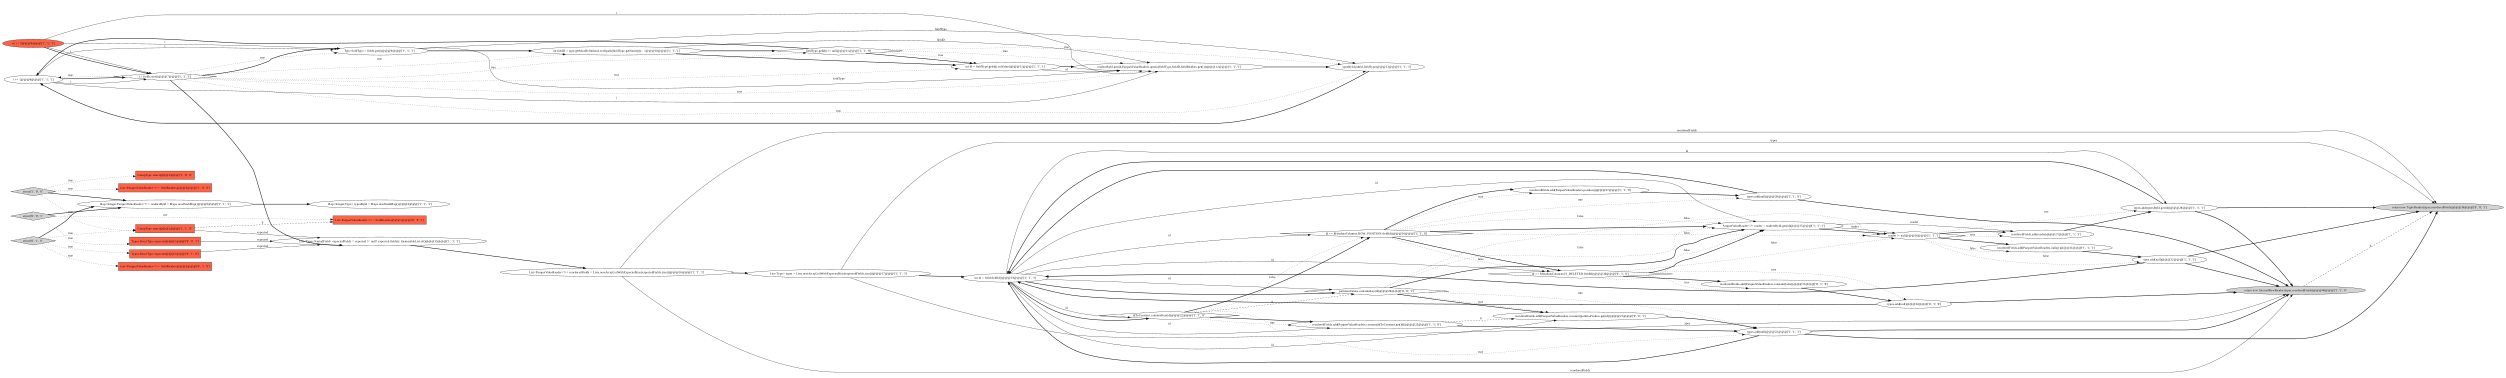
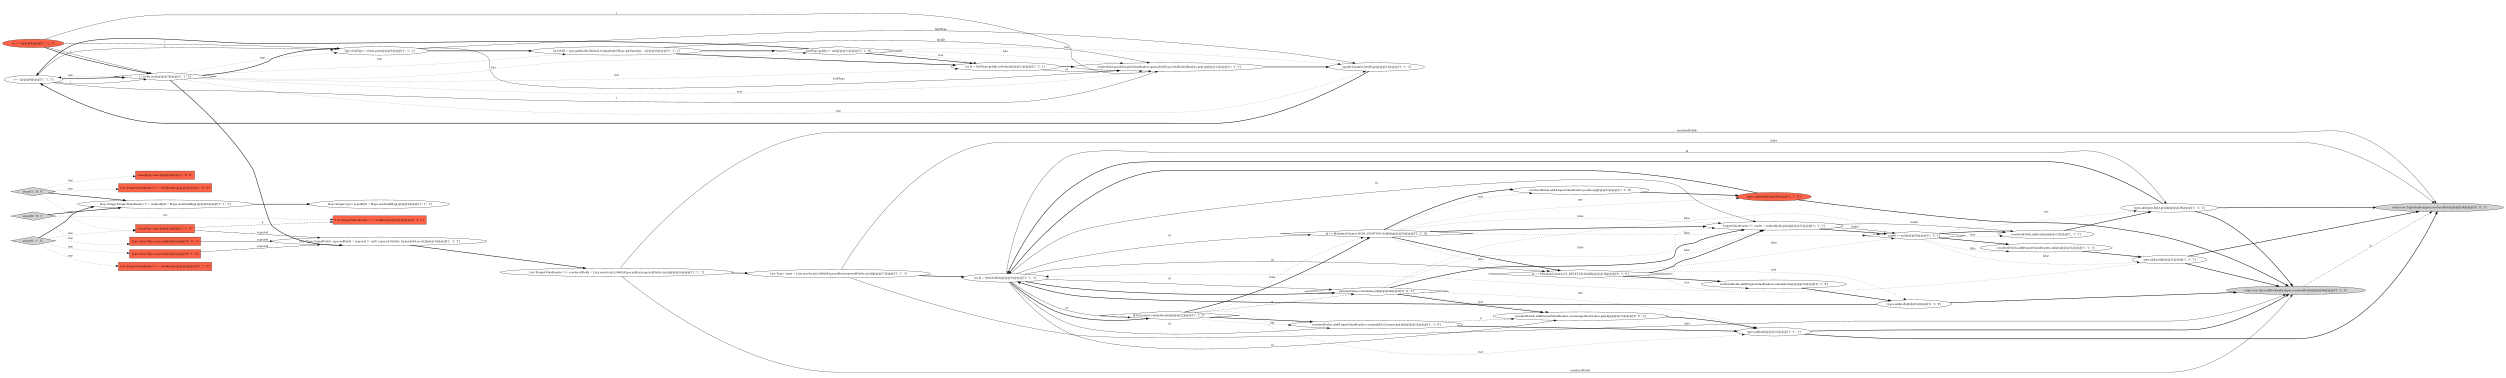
node "types.add(null)@@@28@@@['1', '1', '0']": fillcolor white -> tomato
edge "types.add(null)@@@32@@@['1', '1', '1']" -> "int id = field.fieldId()@@@19@@@['1', '1', '1']": style bold -> dotted
edge "types.add(null)@@@22@@@['1', '1', '1']" -> "int id = field.fieldId()@@@19@@@['1', '1', '1']": removed
